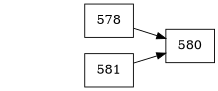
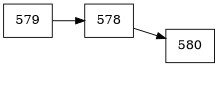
node "579": added
node "581": removed
